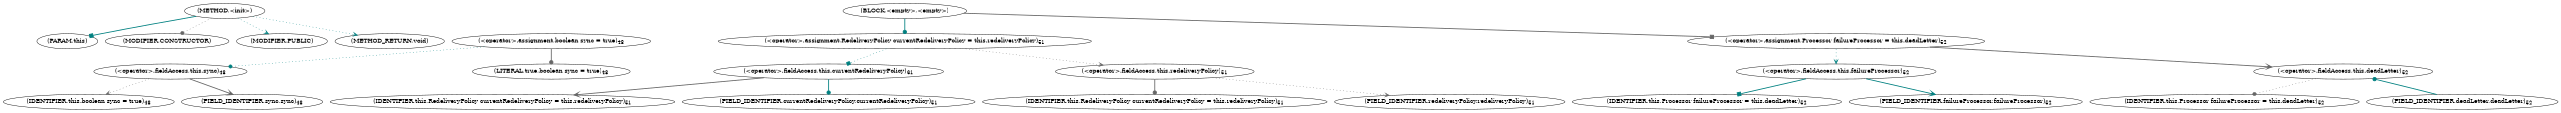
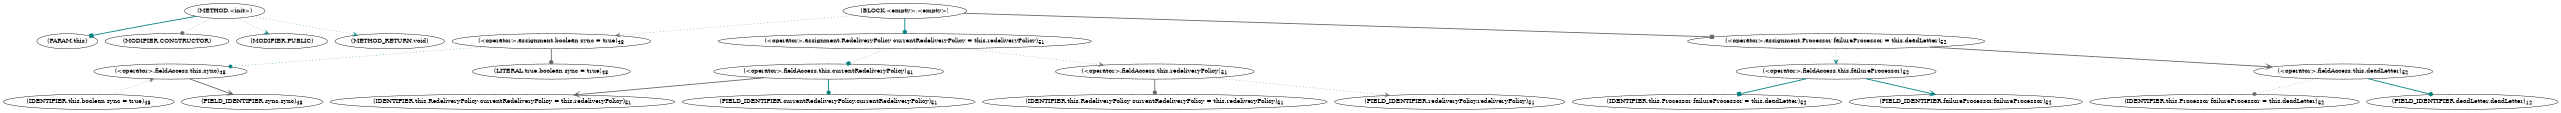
edge "(BLOCK,<empty>,<empty>)" -> "(<operator>.assignment,boolean sync = true)": added
edge "(<operator>.fieldAccess,this.sync)" -> "(IDENTIFIER,this,boolean sync = true)": reversed
edge "(FIELD_IDENTIFIER,deadLetter,deadLetter)" -> "(<operator>.fieldAccess,this.deadLetter)": reversed
node "(FIELD_IDENTIFIER,deadLetter,deadLetter)": text "52" -> "12"
